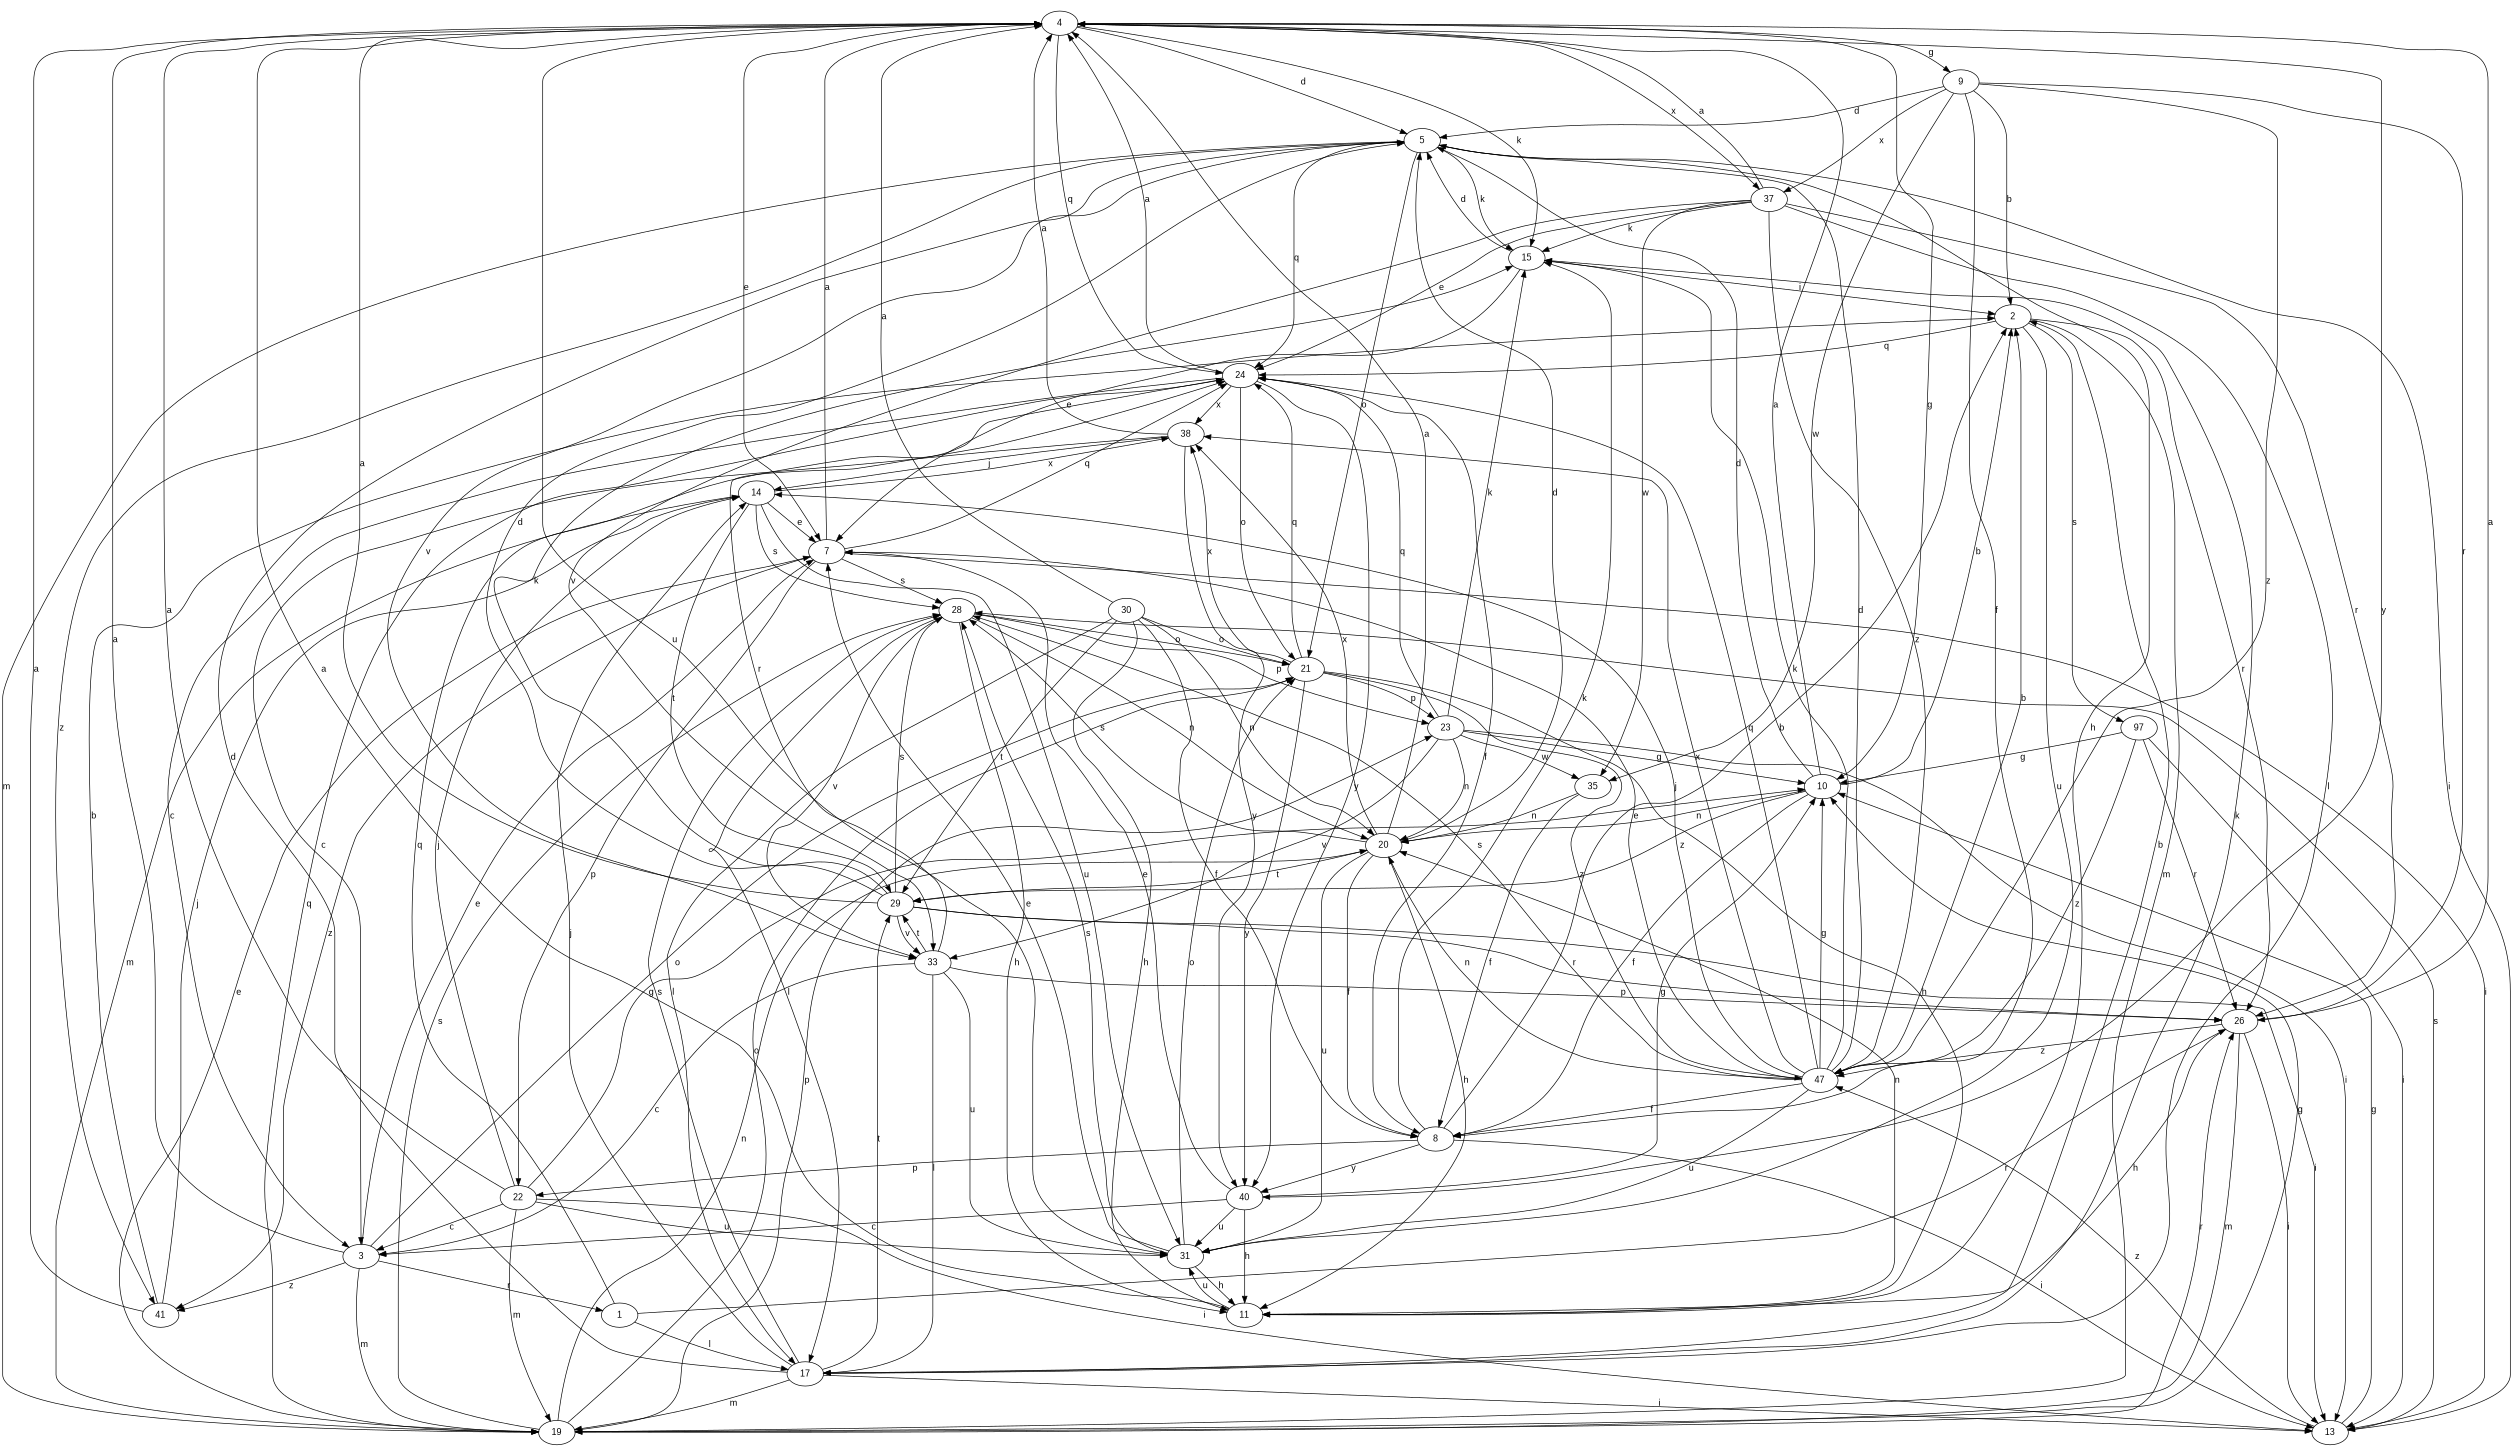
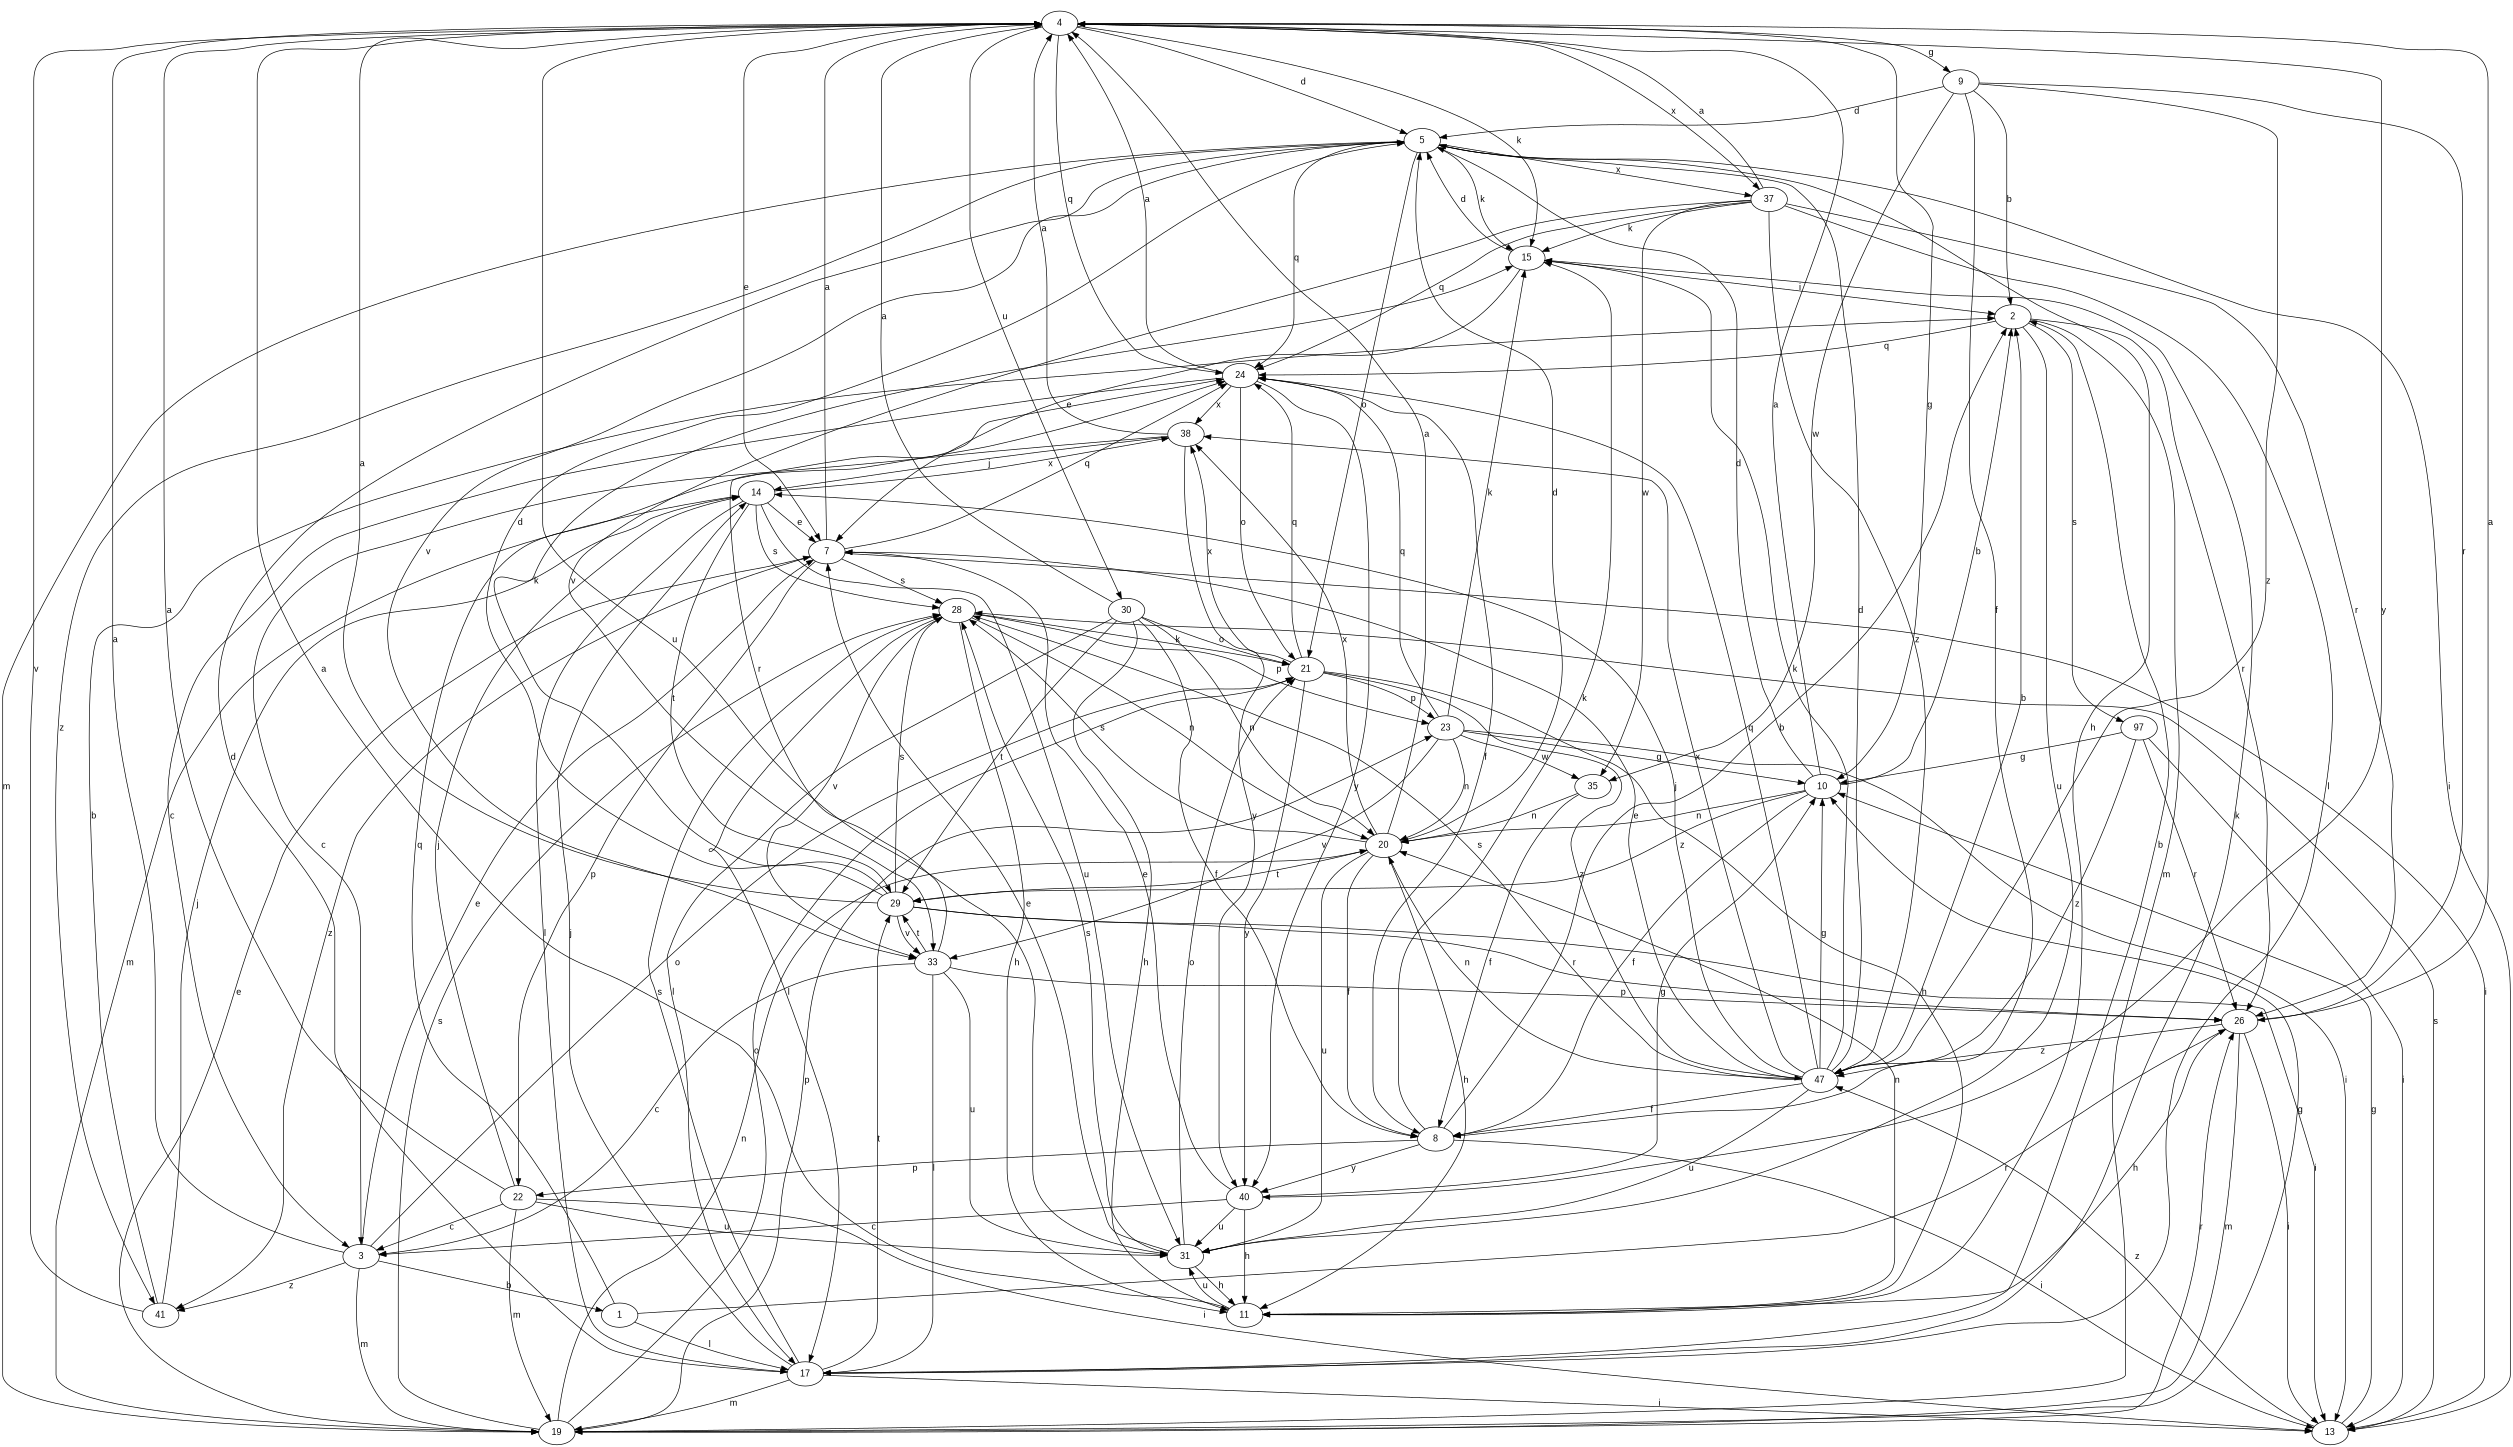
edge "9" -> "37": now "5" -> "37"
edge "37" -> "24": label "e" -> "q"
edge "4" -> "30": added, label "u"
edge "28" -> "21": label "o" -> "k"
edge "41" -> "4": label "a" -> "v"
edge "19" -> "24": removed, label "q"
edge "22" -> "10": removed, label "g"
edge "14" -> "17": added, label "l"
edge "3" -> "1": label "r" -> "b"
